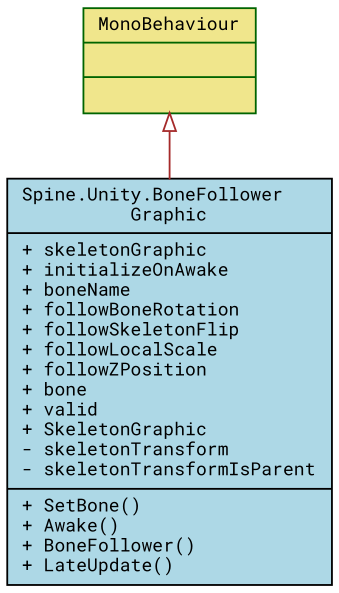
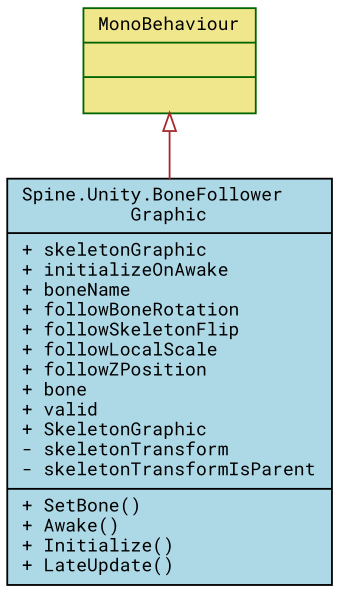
node "Spine.Unity.BoneFollower": text "+ BoneFollower()" -> "+ Initialize()"
